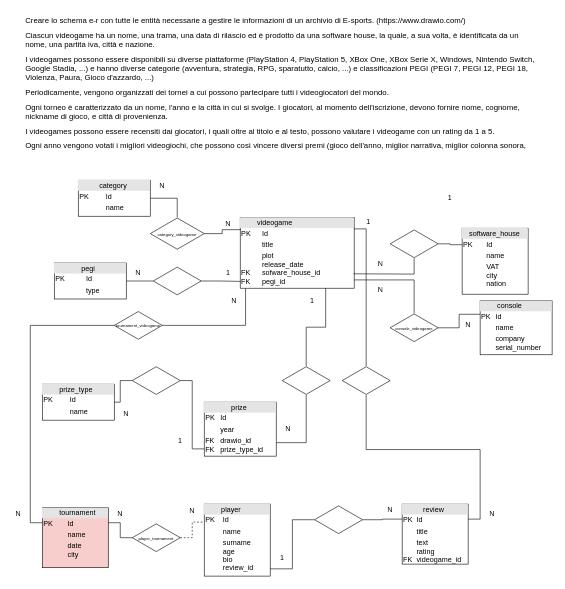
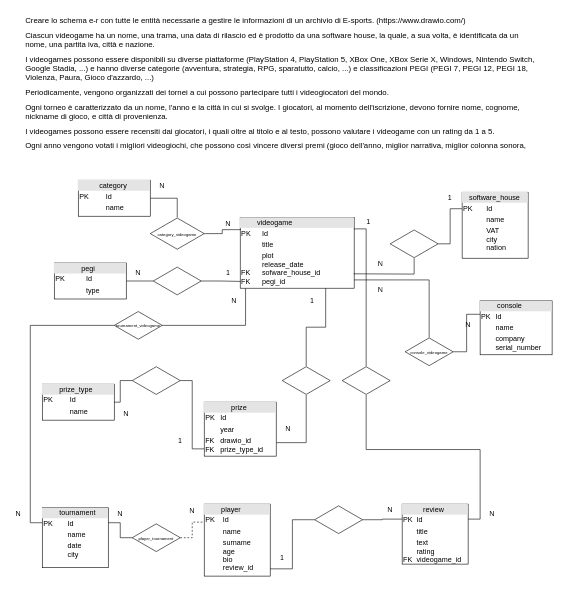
node "software_house PK Id name VAT city nation": moved (495, 261) -> (495, 225)
node "console_videogame": moved (414, 328) -> (429, 352)
node "tournament PK Id name date city": fillcolor #f8cecc -> #ffffff
